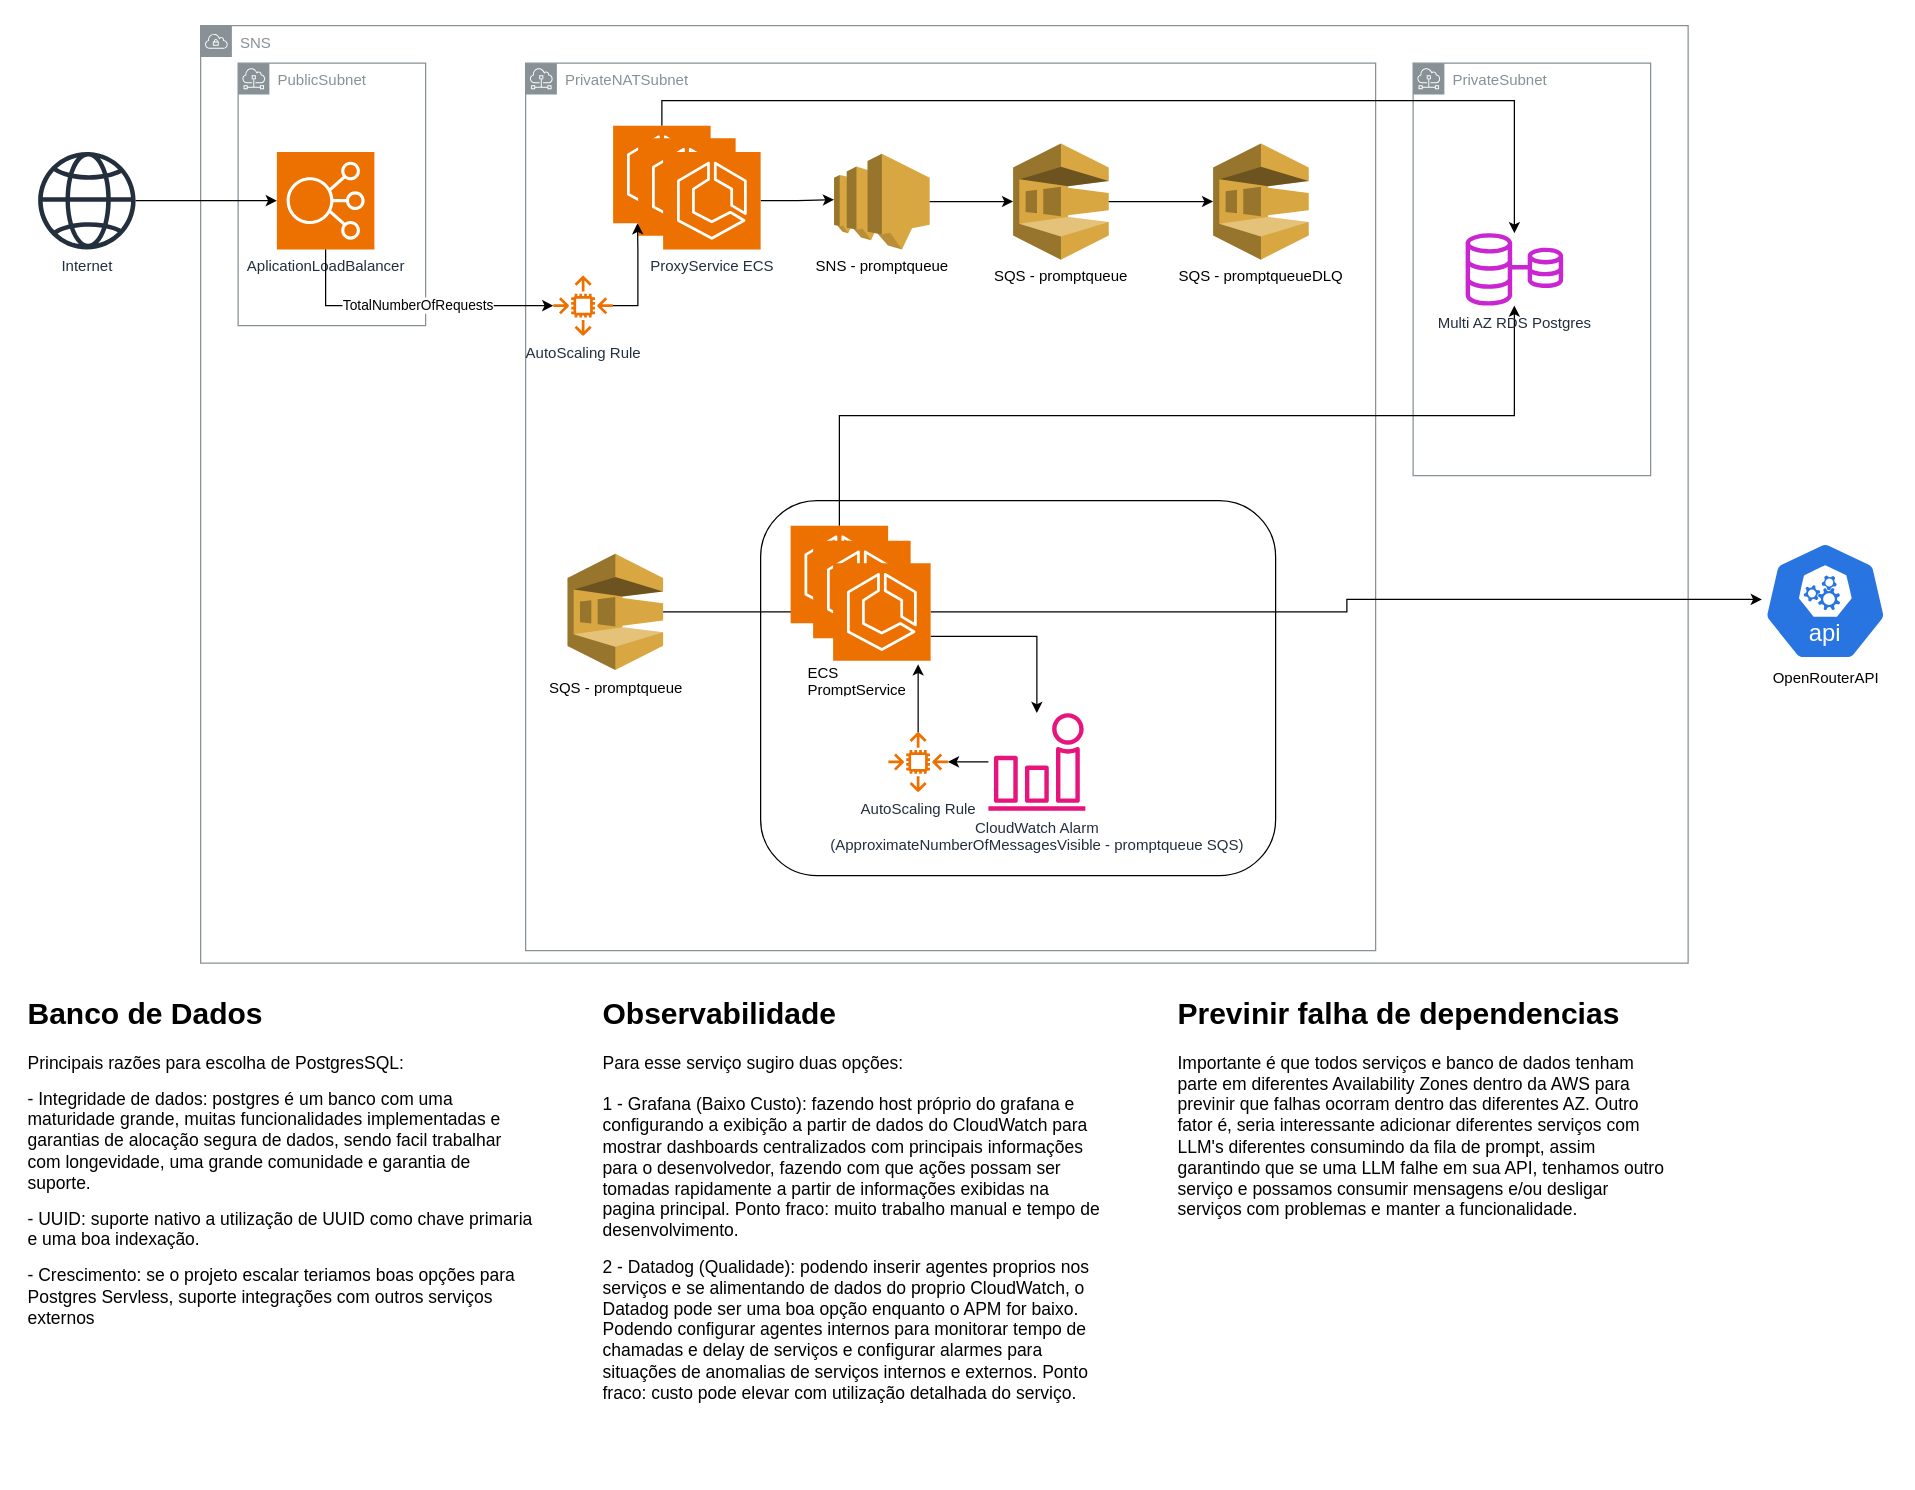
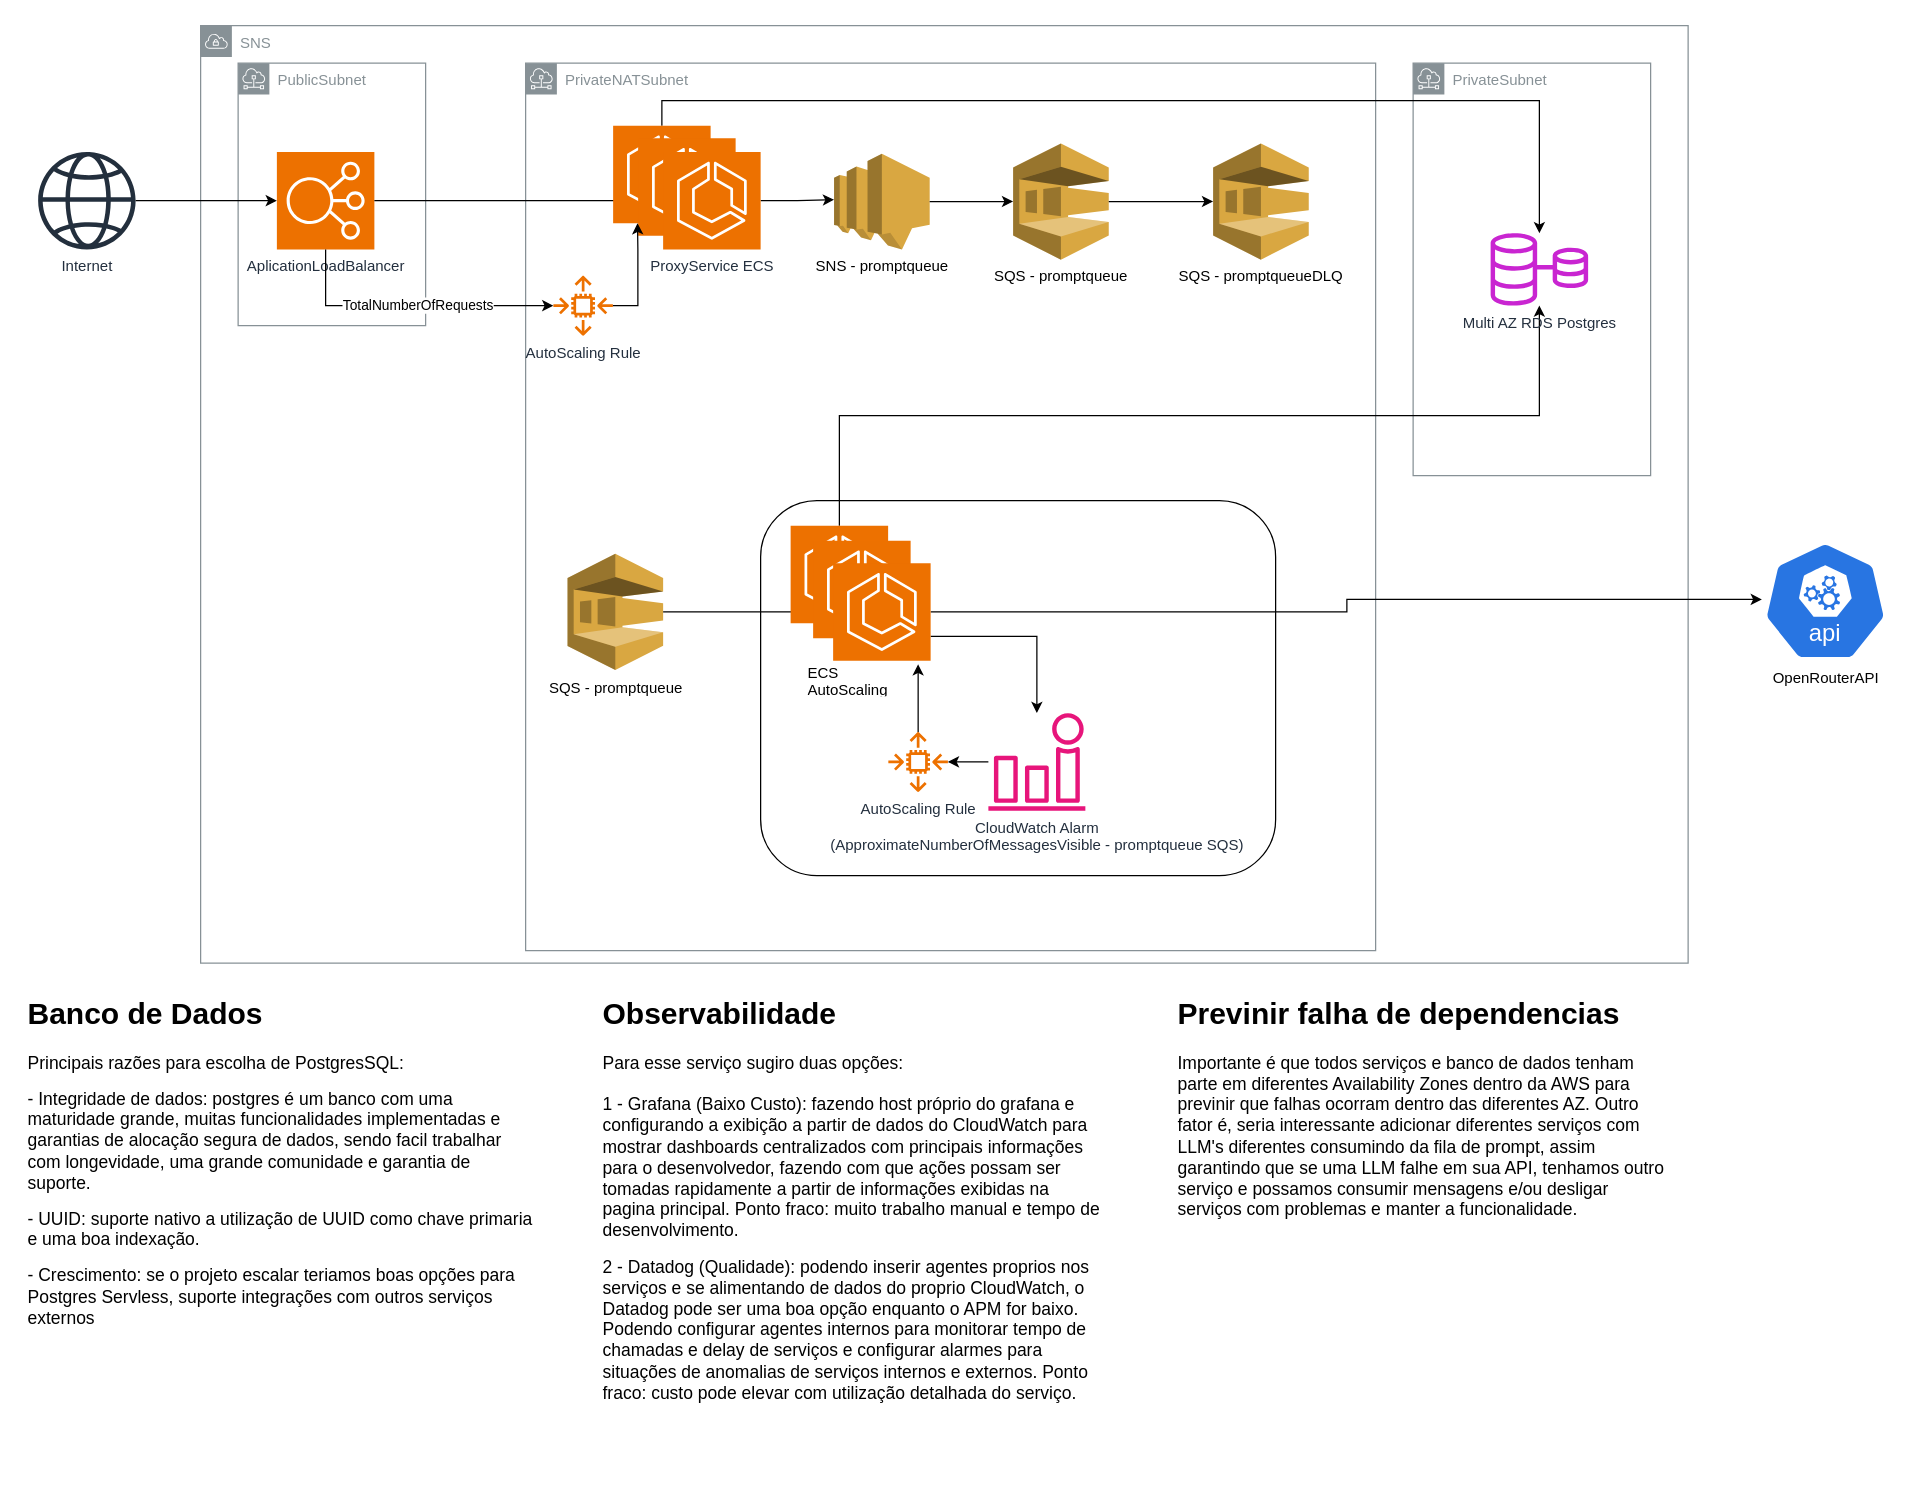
edge "AplicationLoadBalancer" -> "ProxyService ECS": added
node "Multi AZ RDS Postgres": moved (1514, 269) -> (1539, 269)
node "ECS PromptService": label "ECS PromptService" -> "ECS AutoScaling"
